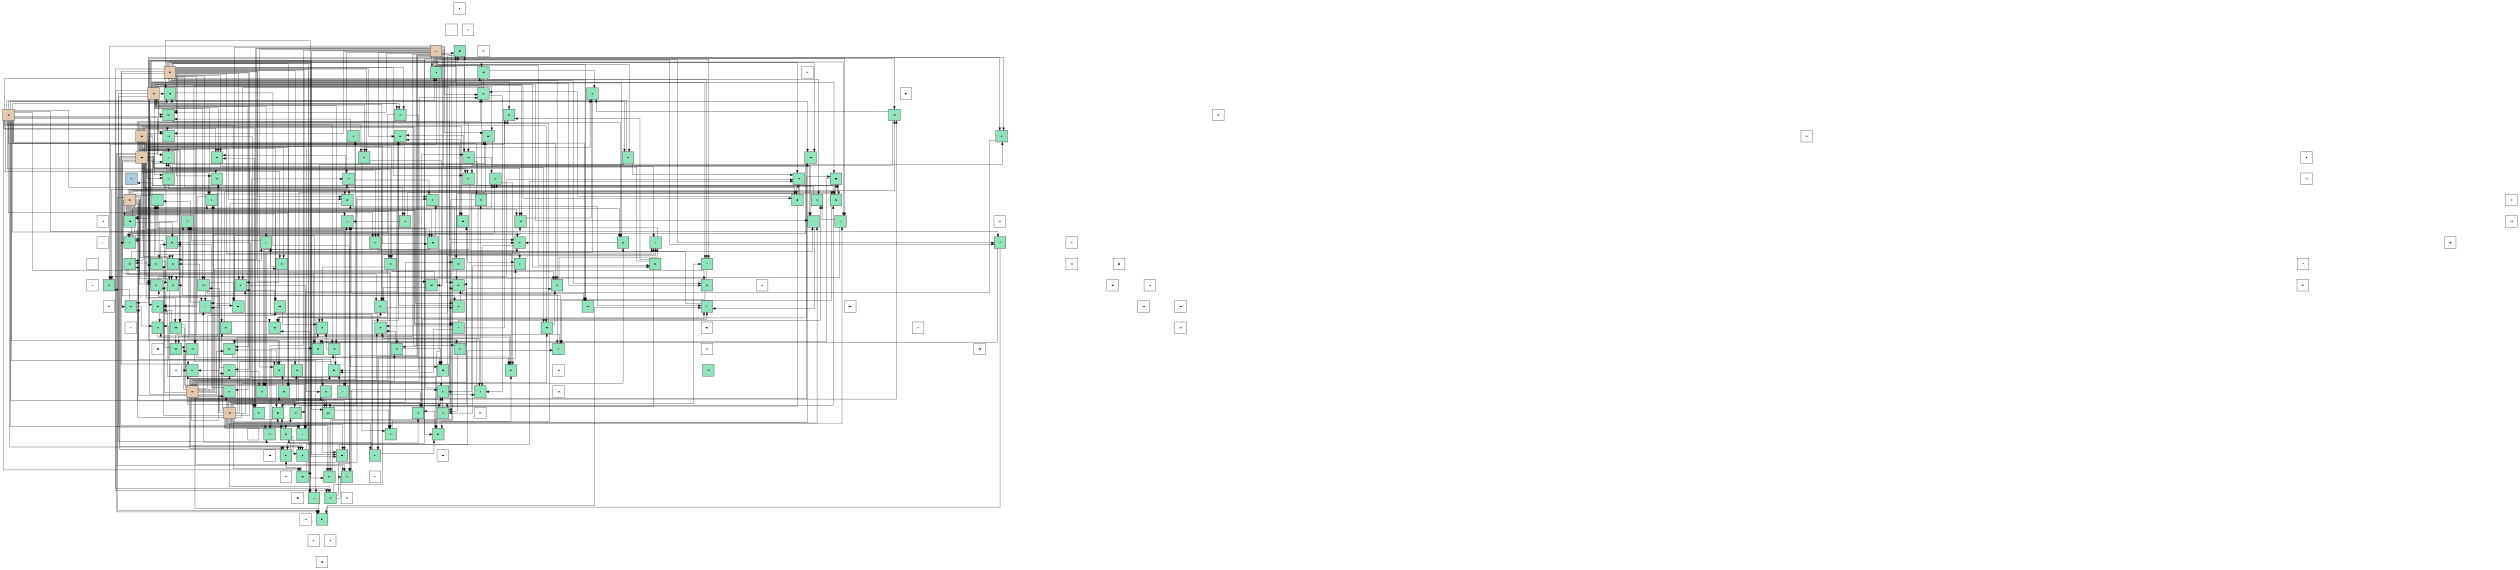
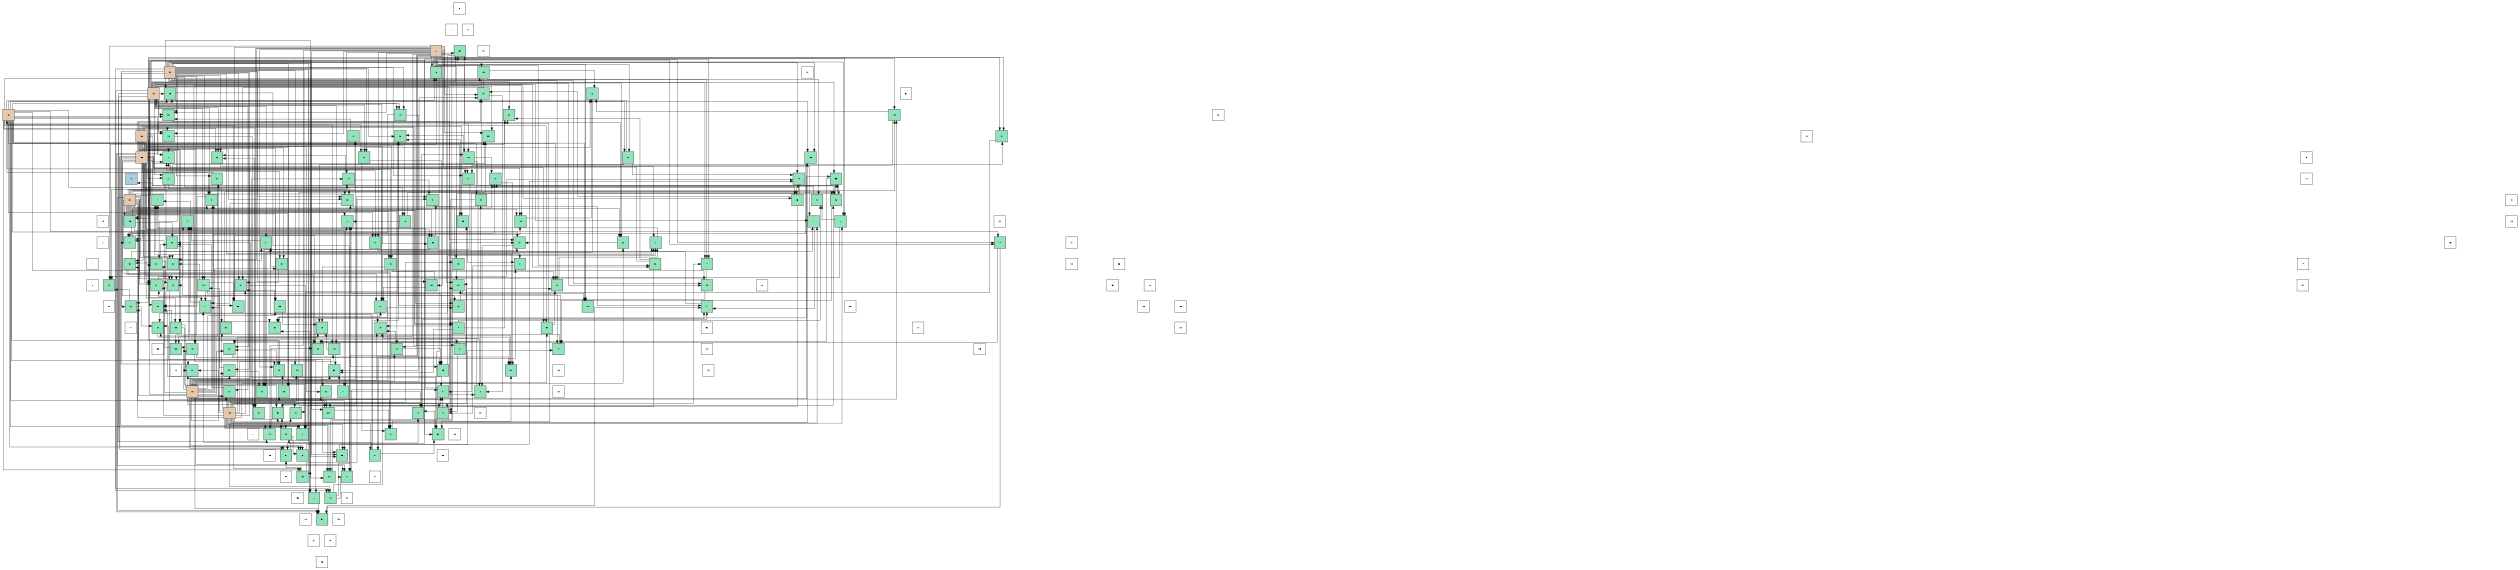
edge "50" -> "17": removed
edge "136" -> "122": reversed
node "186": fillcolor #91e3bb -> #ffffff
node "189": added
node "193": added
